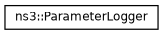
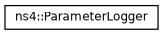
node "ns3::ParameterLogger": label "ns3::ParameterLogger" -> "ns4::ParameterLogger"
